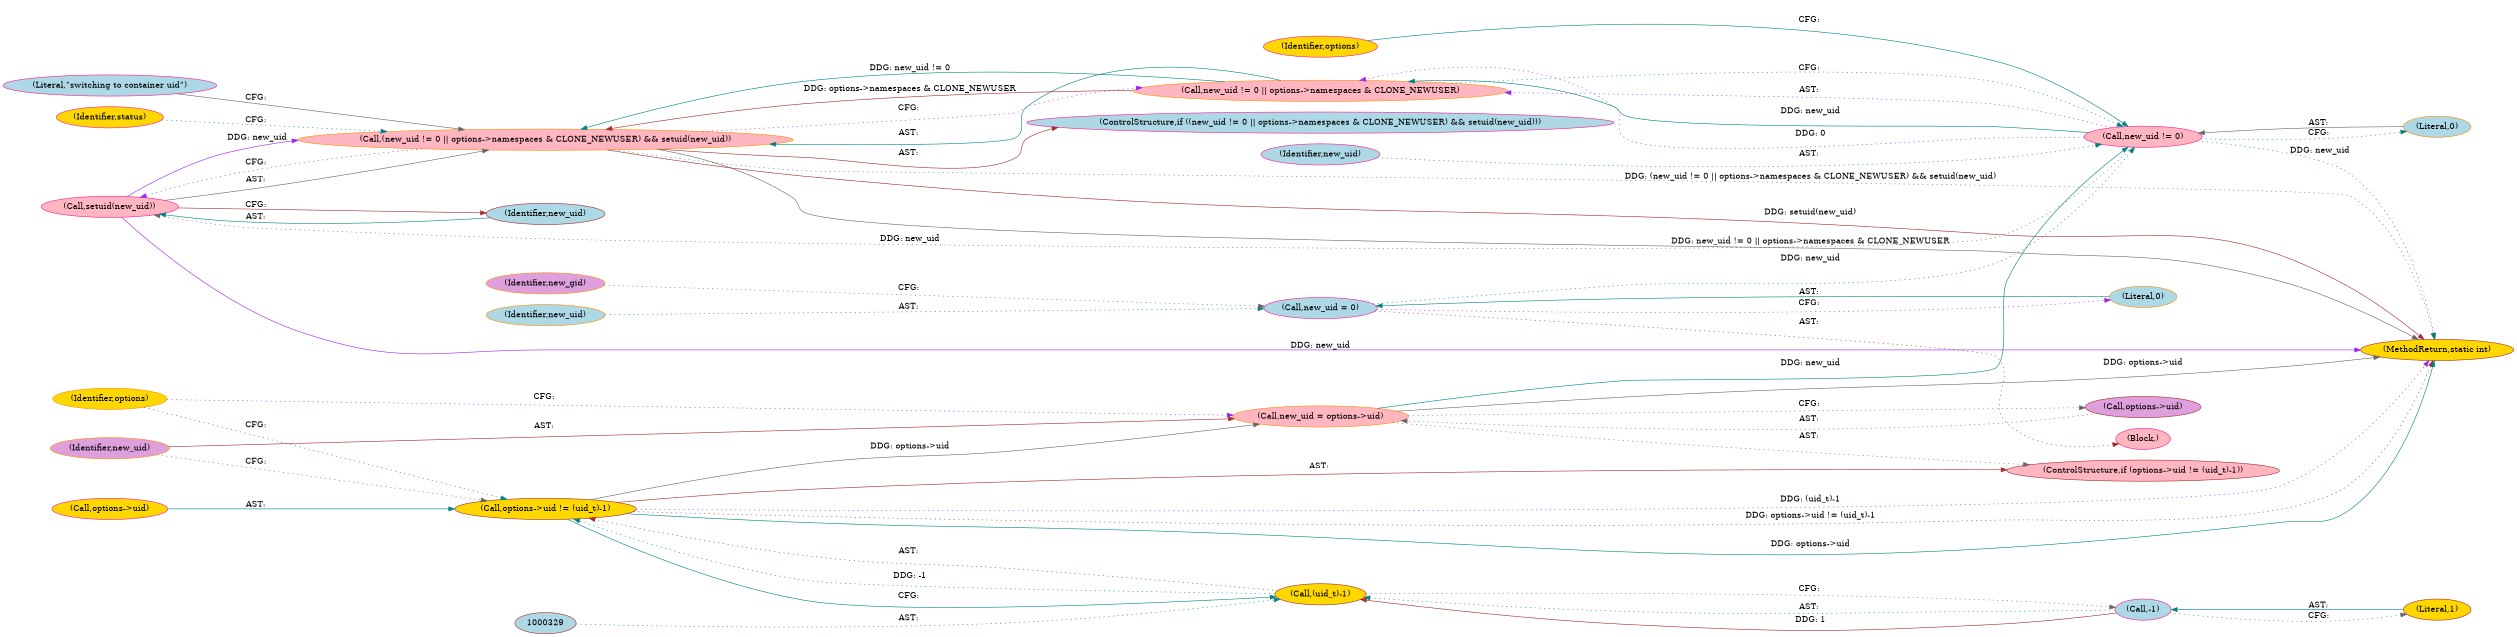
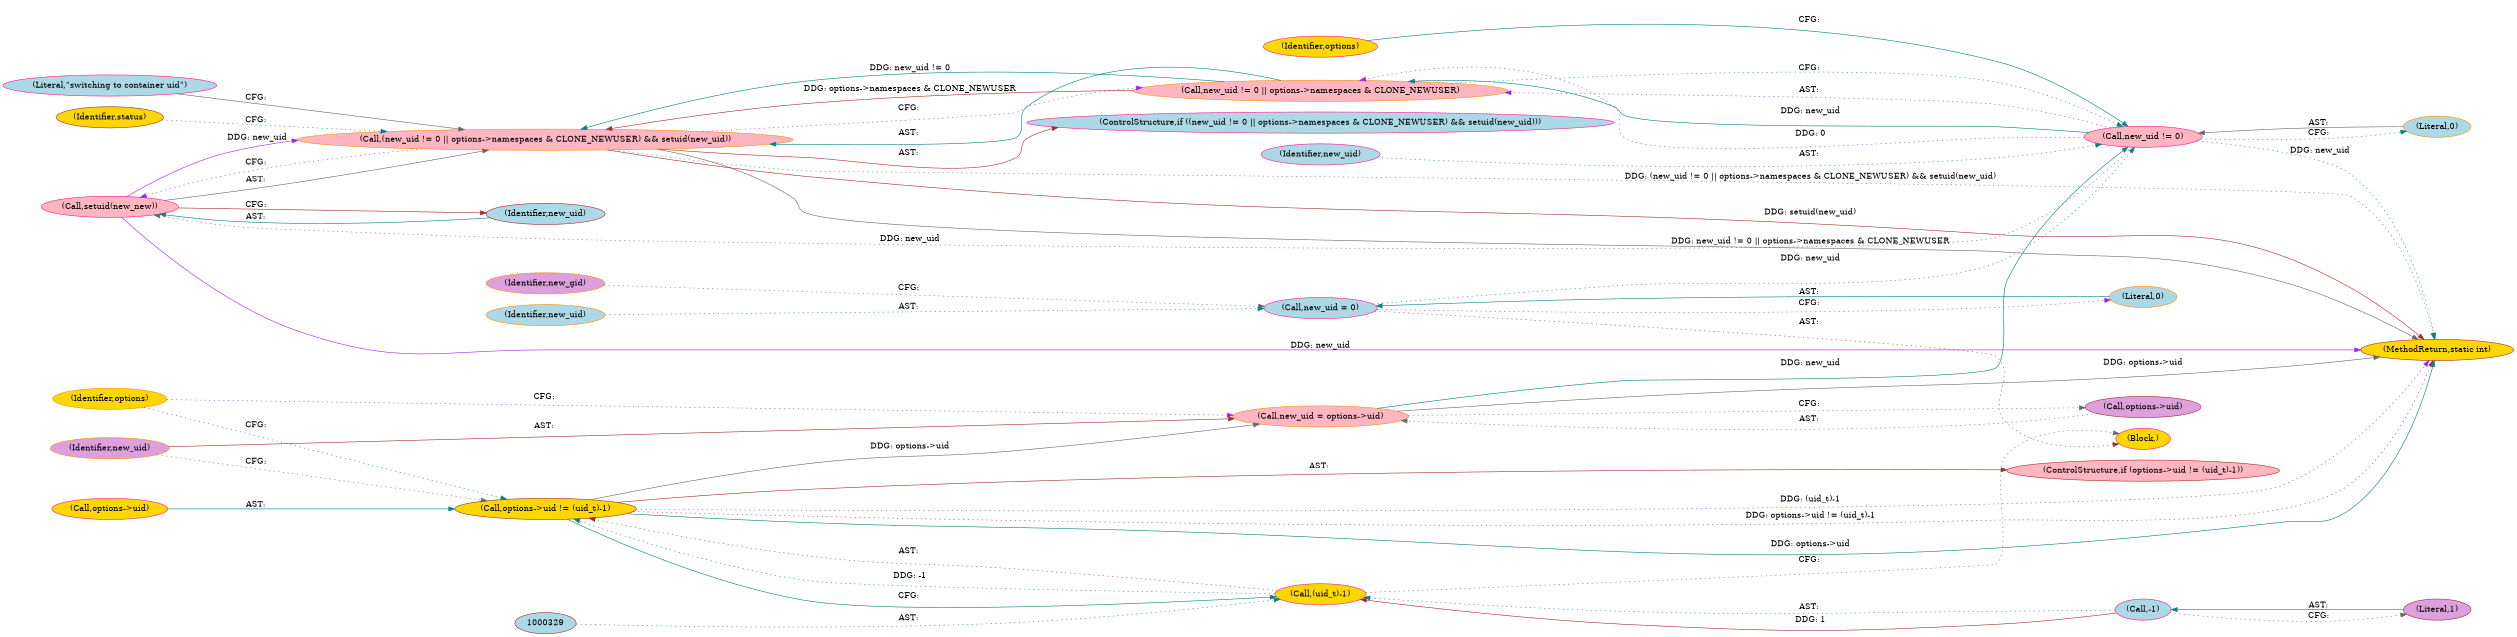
node "(Identifier,status)": color deeppink -> brown
node "(Call,setuid(new_uid))": label "(Call,setuid(new_uid))" -> "(Call,setuid(new_new))"
node "(Block,)": fillcolor lightpink -> gold
edge "(Call,new_uid = options->uid)" -> "(ControlStructure,if (options->uid != (uid_t)-1))": removed, label "AST:"
node "(Call,(uid_t)-1)": color brown -> deeppink
edge "(Call,(uid_t)-1)" -> "(Call,-1)": now "(Call,(uid_t)-1)" -> "(Block,)"
node "(Literal,1)": fillcolor gold -> plum
